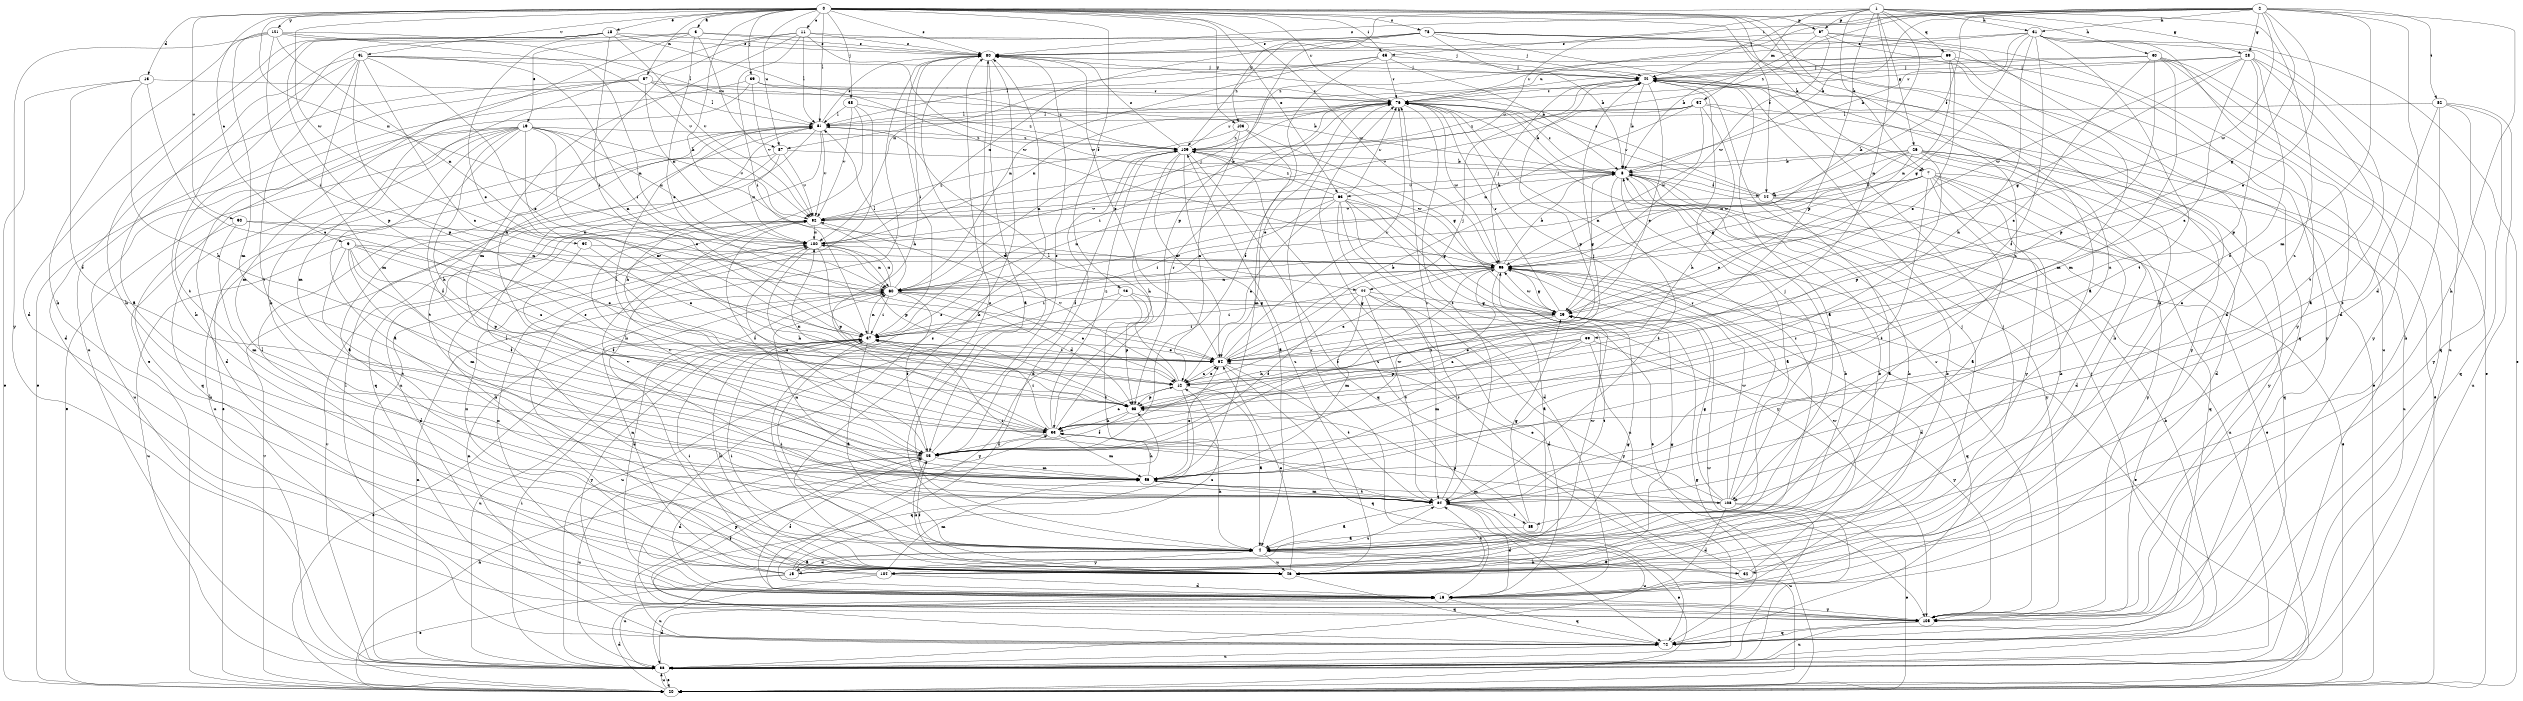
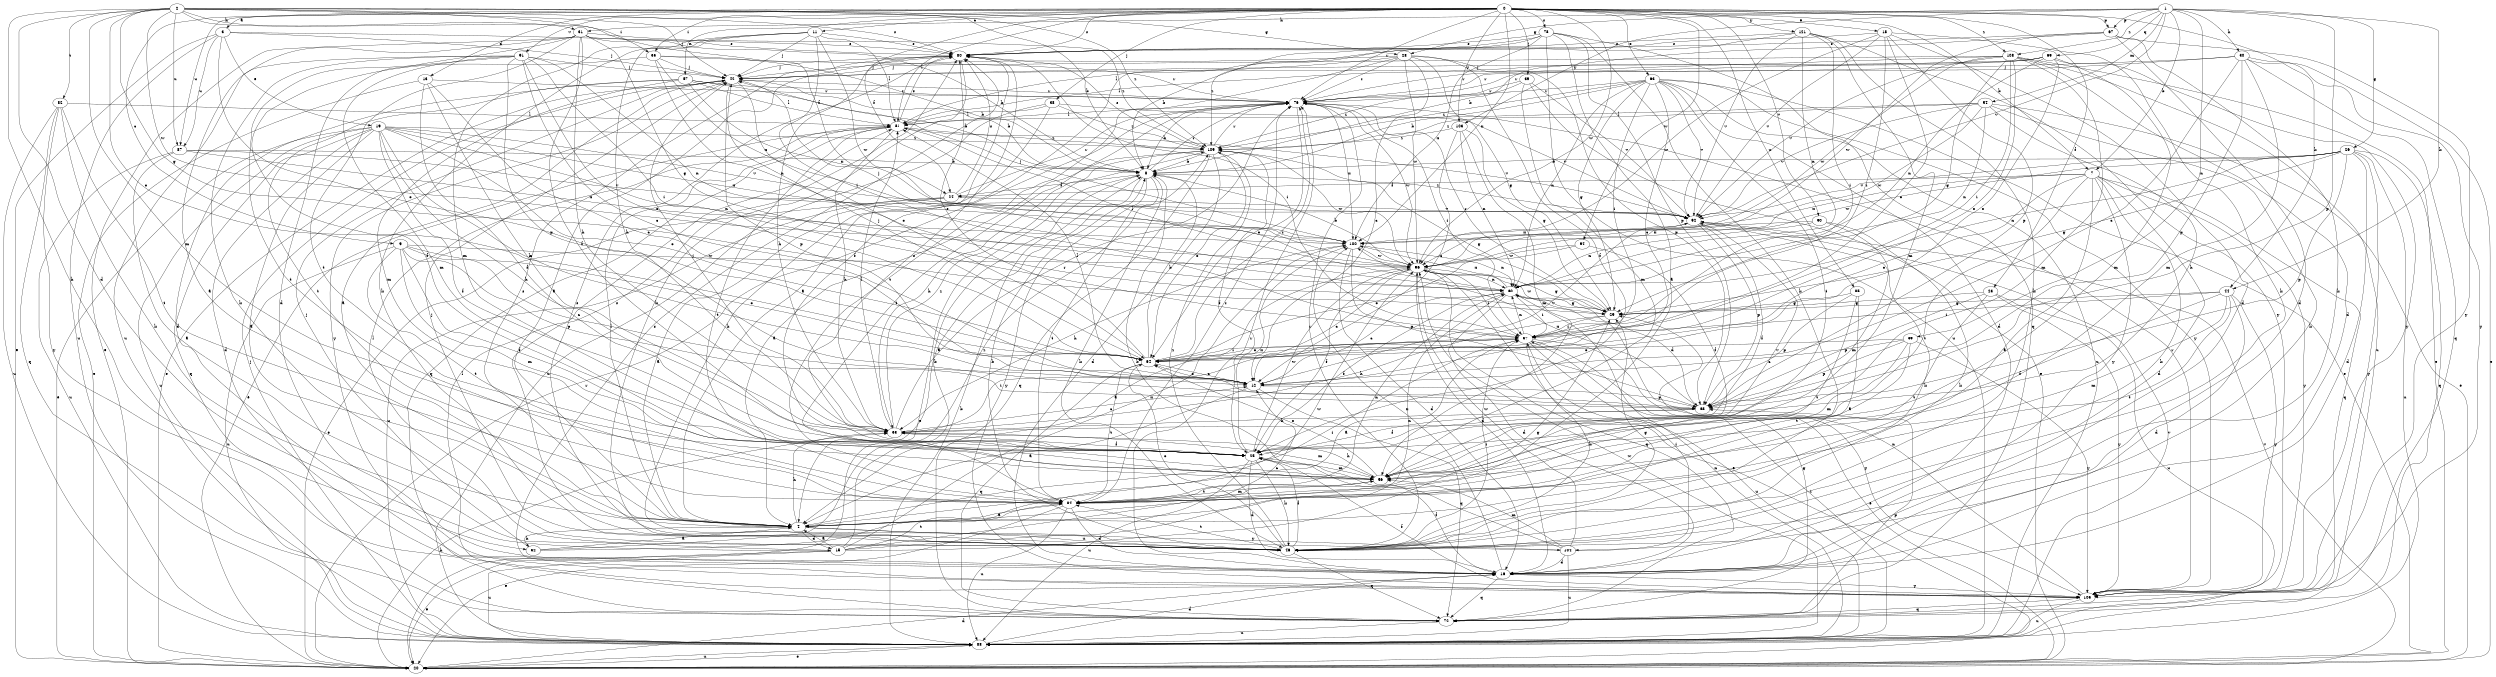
edge "8" -> "63": reversed
edge "67" -> "46": label "o" -> "k"
edge "56" -> "108": reversed
edge "84" -> "85": reversed
